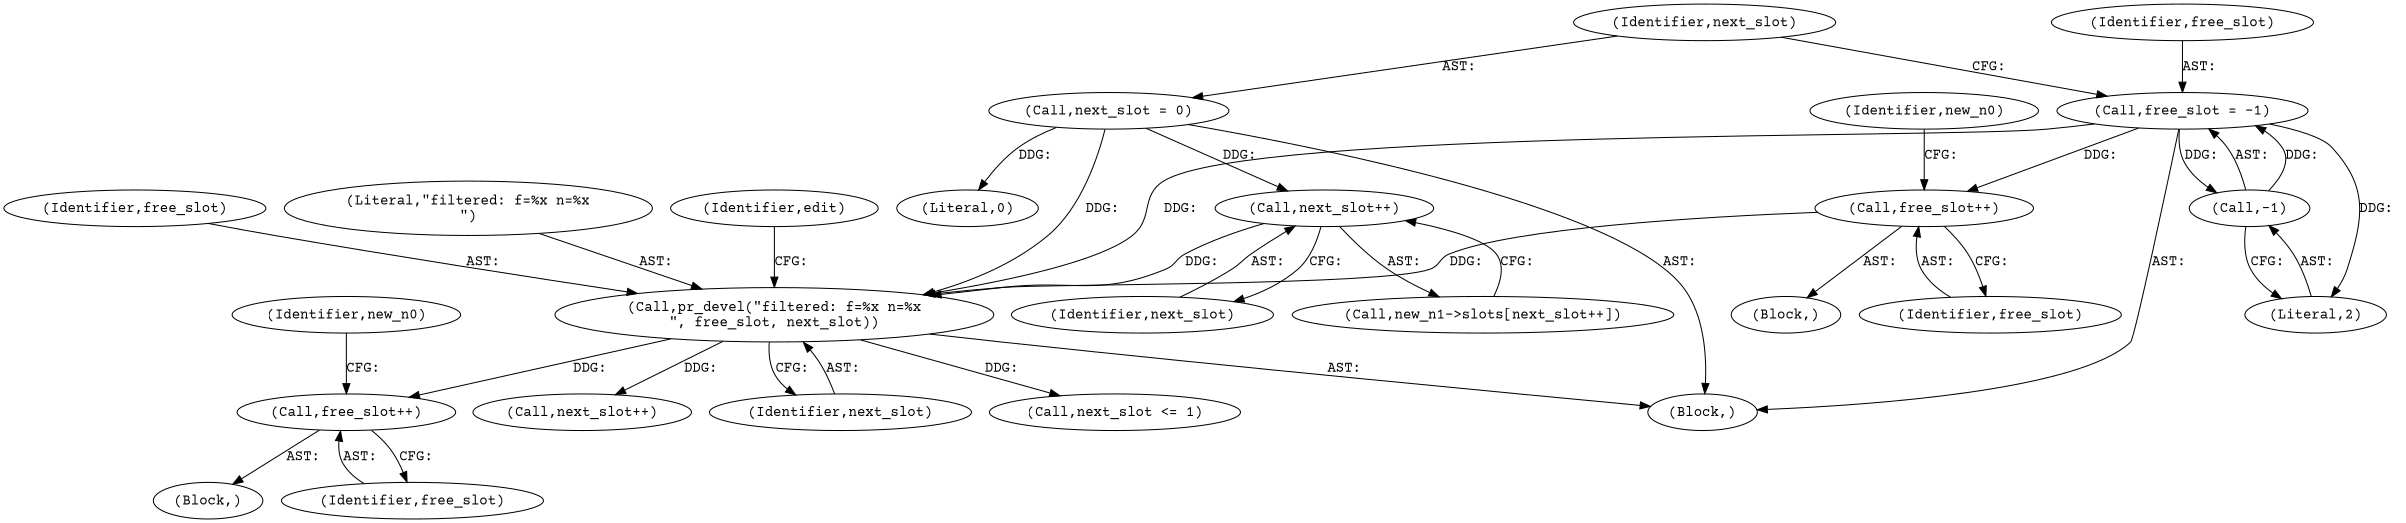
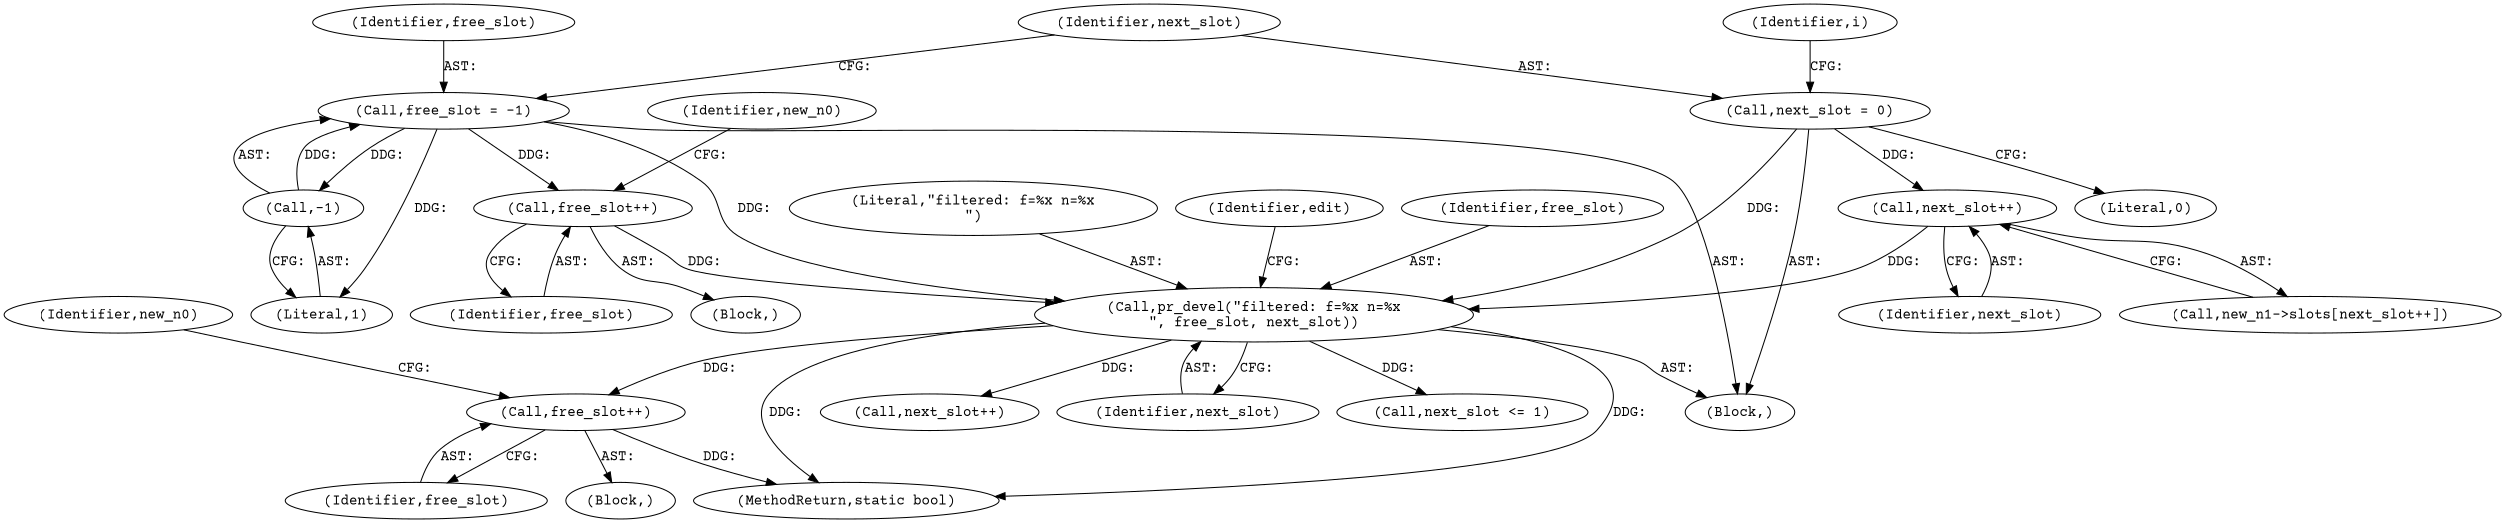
node "(Identifier,i)": added
edge "(Call,next_slot = 0)" -> "(Literal,0)": label "DDG: " -> "CFG: "
node "(Literal,2)": label "(Literal,2)" -> "(Literal,1)"
node "(MethodReturn,static bool)": added
